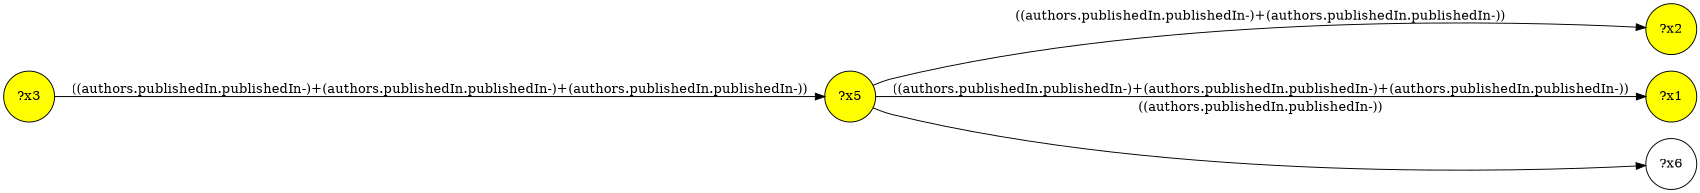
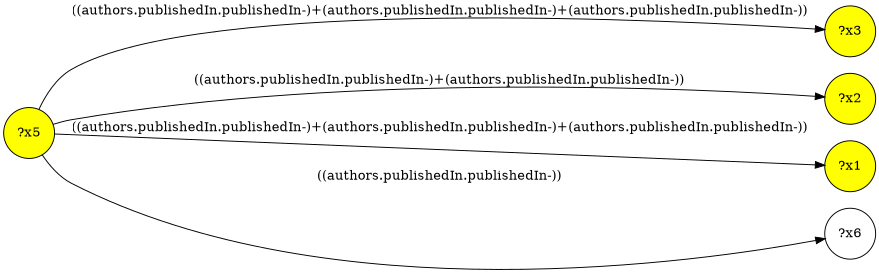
edge "?x3" -> "?x5": reversed
